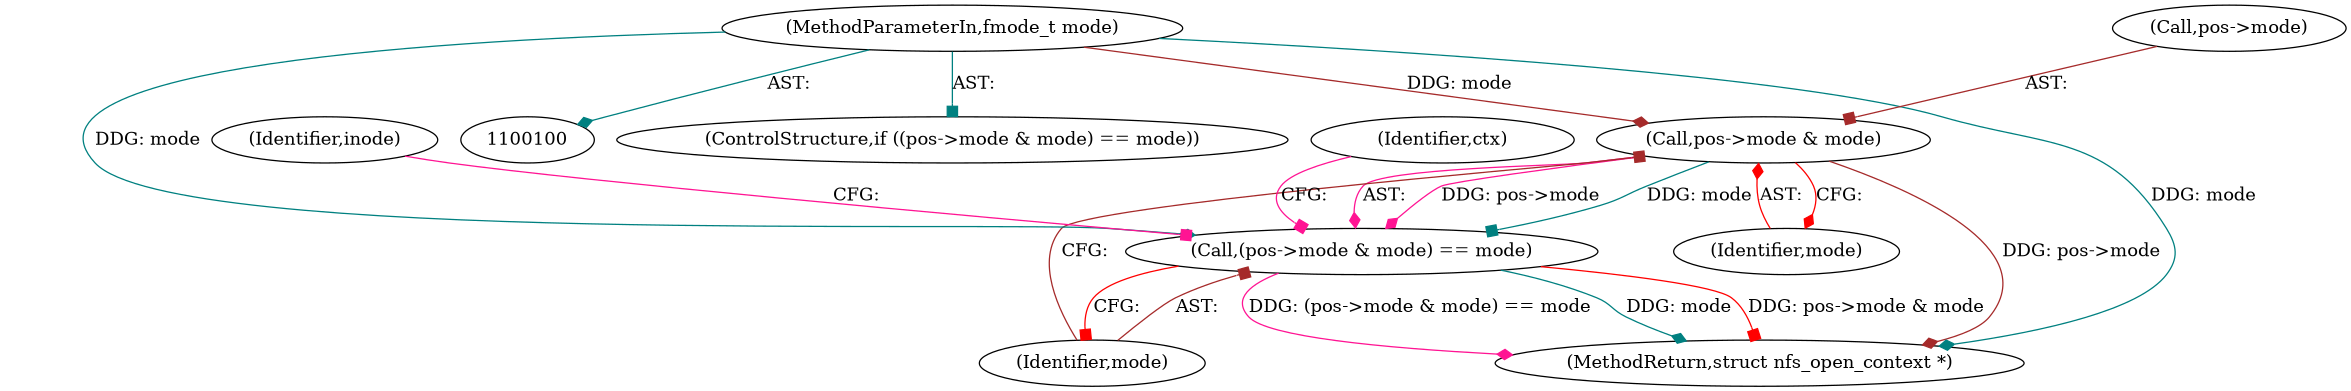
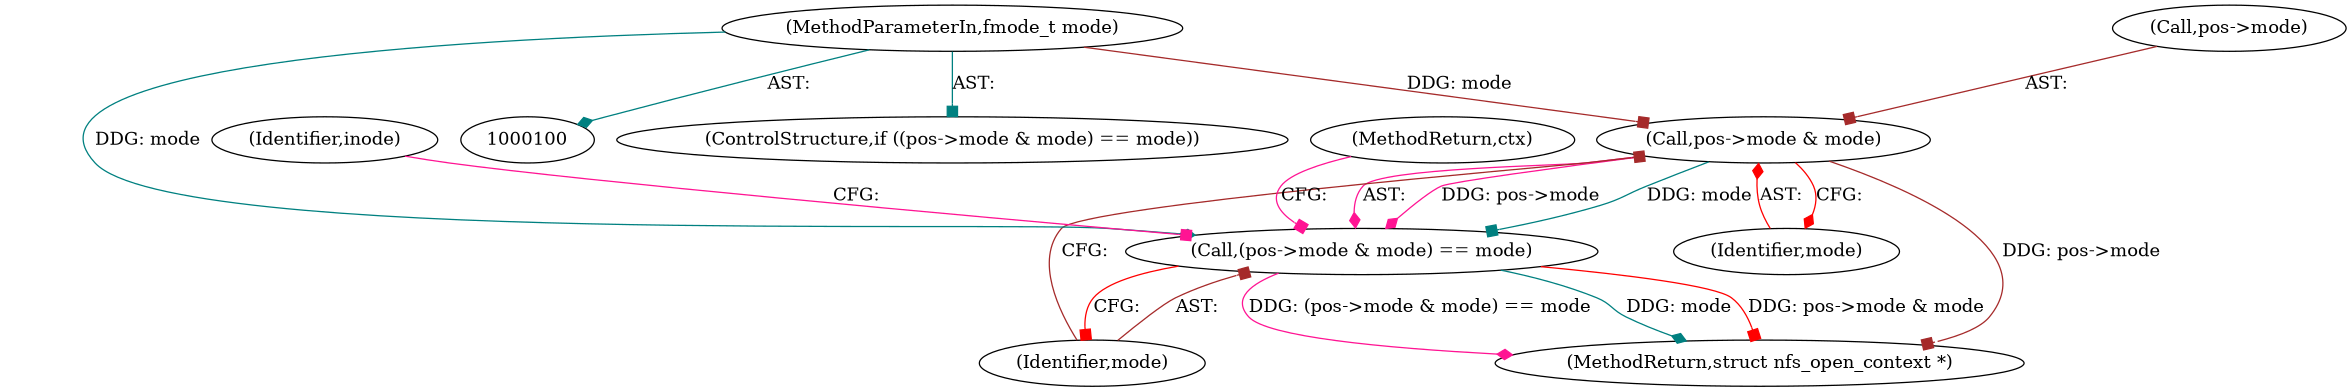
edge "(MethodParameterIn,fmode_t mode)" -> "(Call,pos->mode & mode)": arrowhead diamond -> box
edge "(MethodParameterIn,fmode_t mode)" -> "(MethodReturn,struct nfs_open_context *)": removed, label "DDG: mode"
node "1100100": label "1100100" -> "1000100"
node "(Identifier,ctx)": label "(Identifier,ctx)" -> "(MethodReturn,ctx)"
edge "(Call,pos->mode & mode)" -> "(MethodReturn,struct nfs_open_context *)": arrowhead diamond -> box
